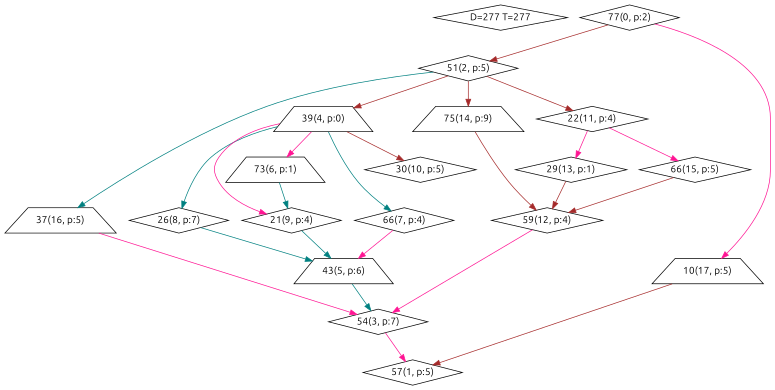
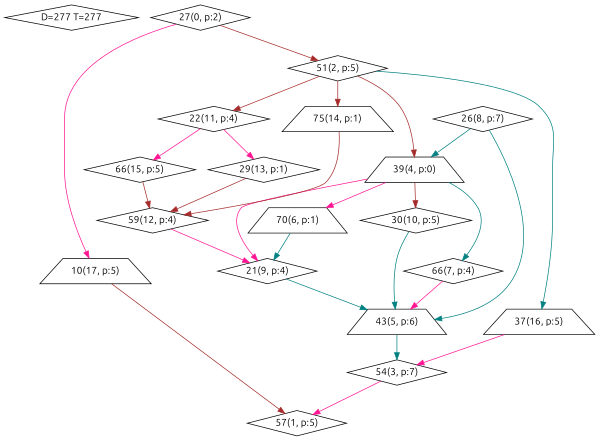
node "77(0, p:2)": label "77(0, p:2)" -> "27(0, p:2)"
node "75(14, p:9)": label "75(14, p:9)" -> "75(14, p:1)"
edge "39(4, p:0)" -> "26(8, p:7)": reversed
node "73(6, p:1)": label "73(6, p:1)" -> "70(6, p:1)"
edge "30(10, p:5)" -> "43(5, p:6)": added
edge "59(12, p:4)" -> "54(3, p:7)": now "59(12, p:4)" -> "21(9, p:4)"
